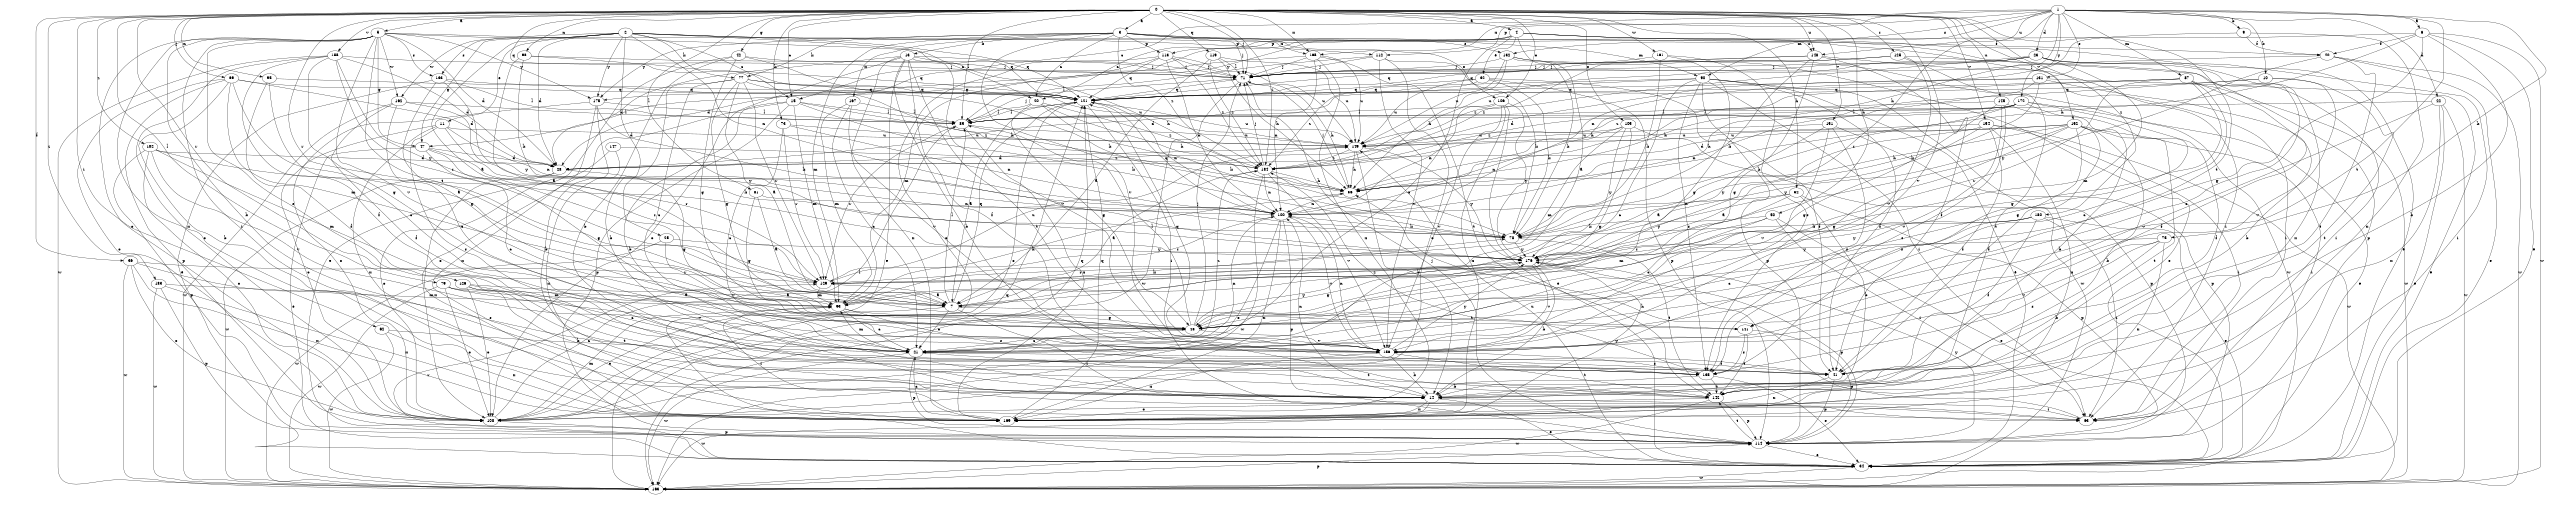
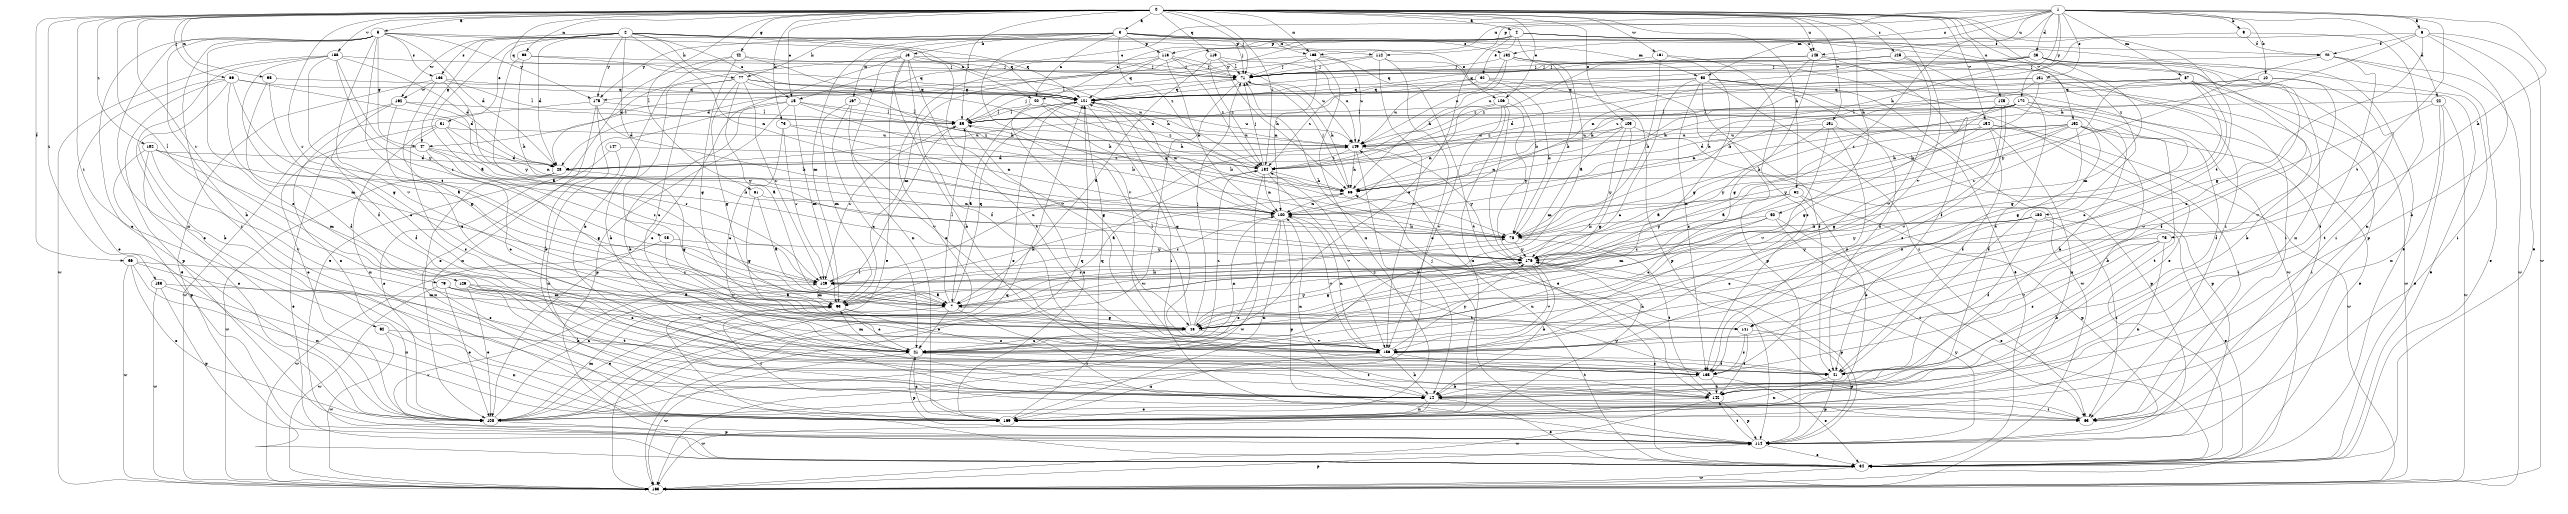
edge "5" -> "162": now "133" -> "162"
node "11": label "11" -> "31"
